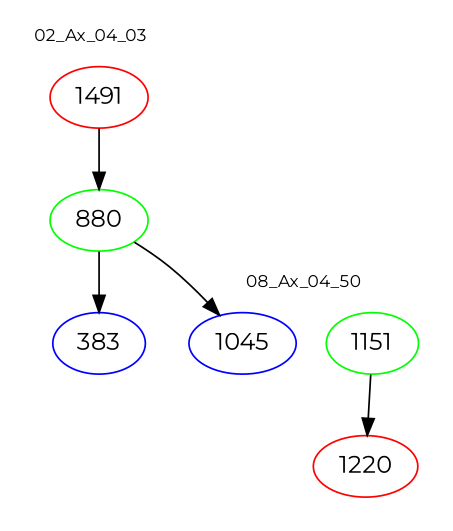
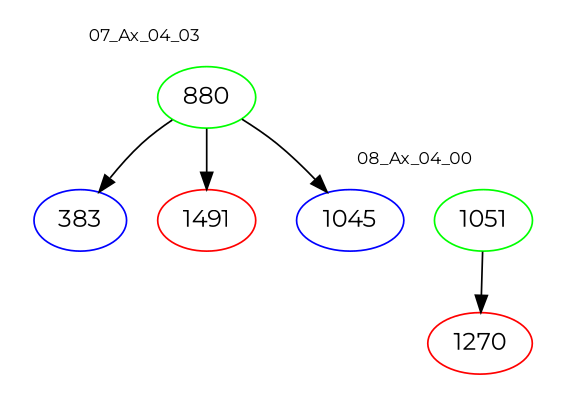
cluster "02_Ax_04_03": label "02_Ax_04_03" -> "07_Ax_04_03"
edge "1491" -> "880": reversed
cluster "08_Ax_04_50": label "08_Ax_04_50" -> "08_Ax_04_00"
node "1151": label "1151" -> "1051"
node "1220": label "1220" -> "1270"
